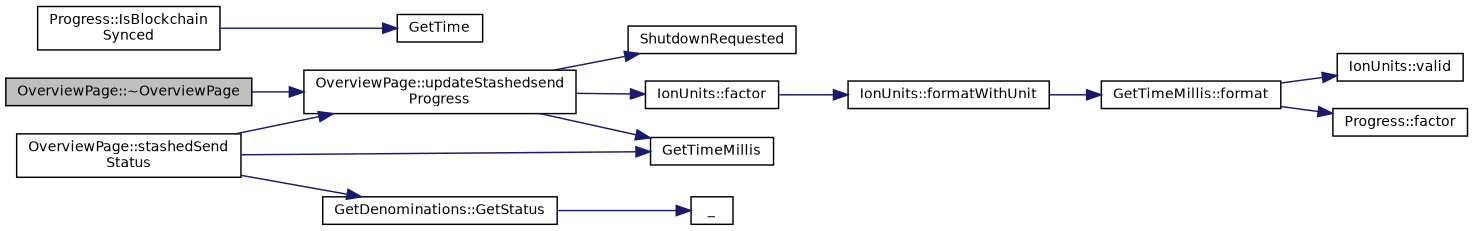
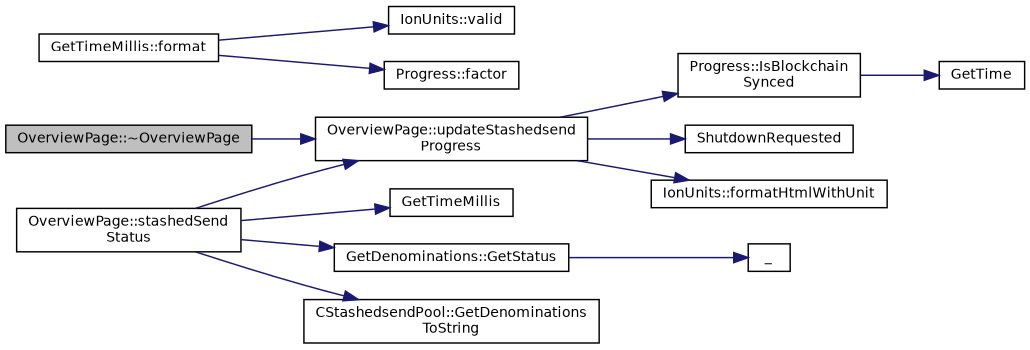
node "IonUnits::factor": label "IonUnits::factor" -> "IonUnits::formatHtmlWithUnit"
node "IonUnits::formatWithUnit": removed
edge "OverviewPage::updateStashedsend Progress" -> "GetTimeMillis": now "OverviewPage::updateStashedsend Progress" -> "Progress::IsBlockchain Synced"
node "CStashedsendPool::GetDenominations ToString": added
